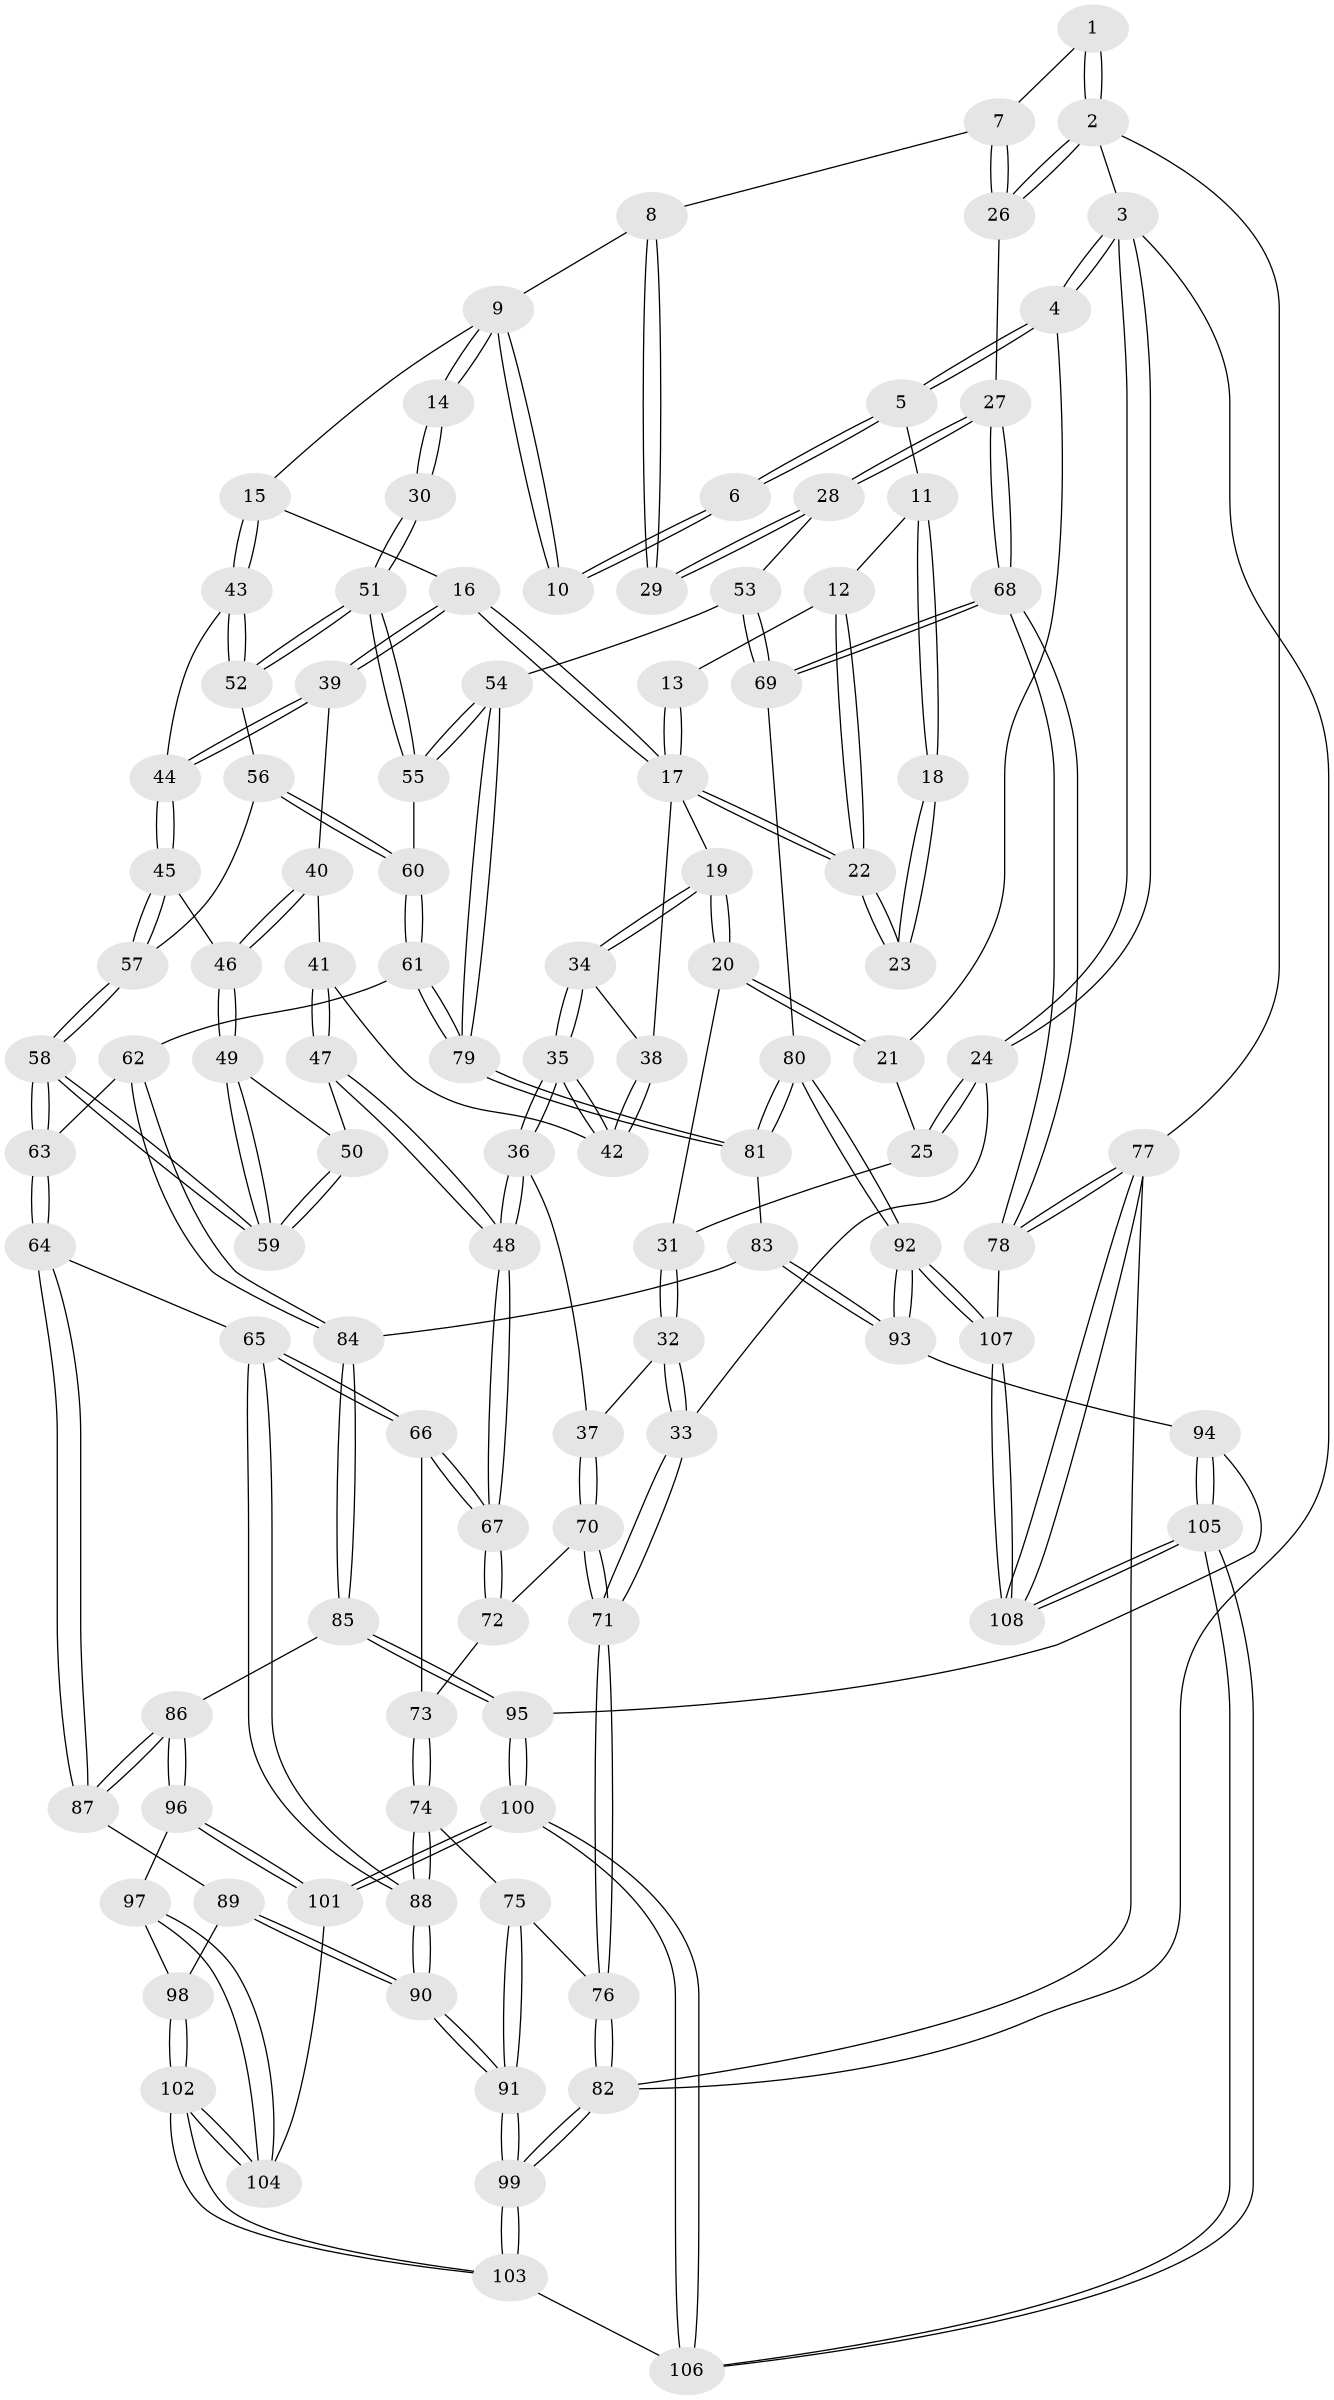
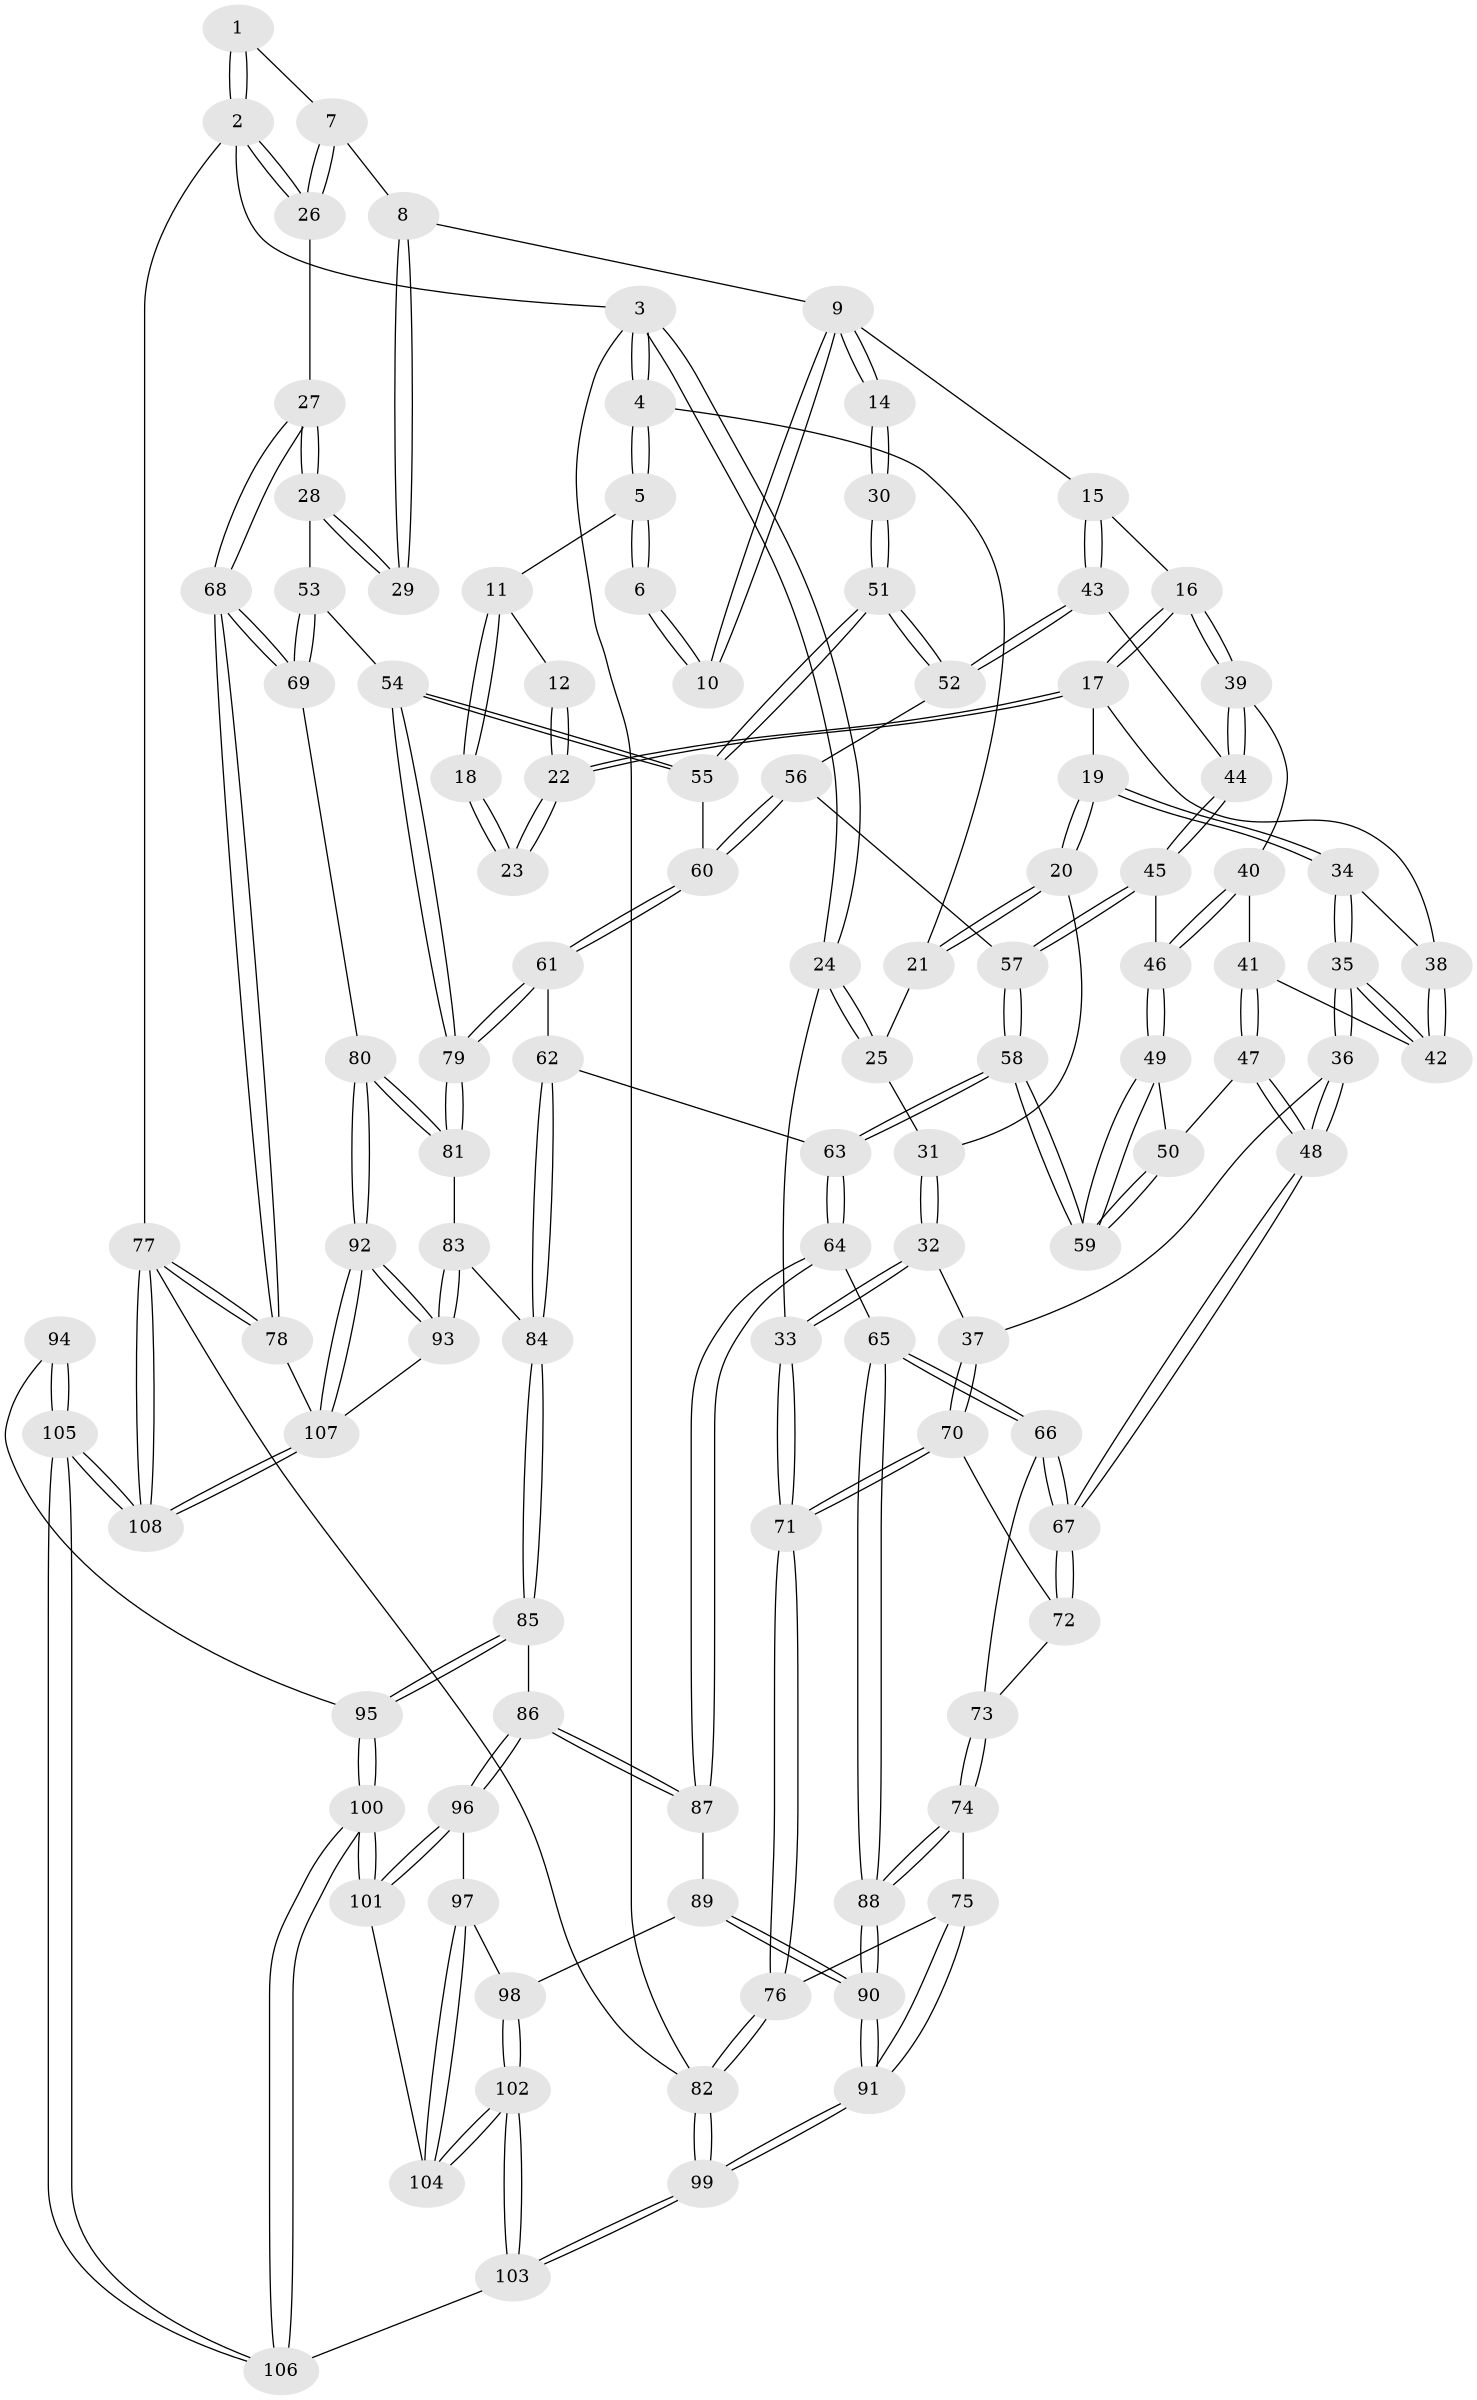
node "13": removed
edge "93" -- "94": now "93" -- "107"
